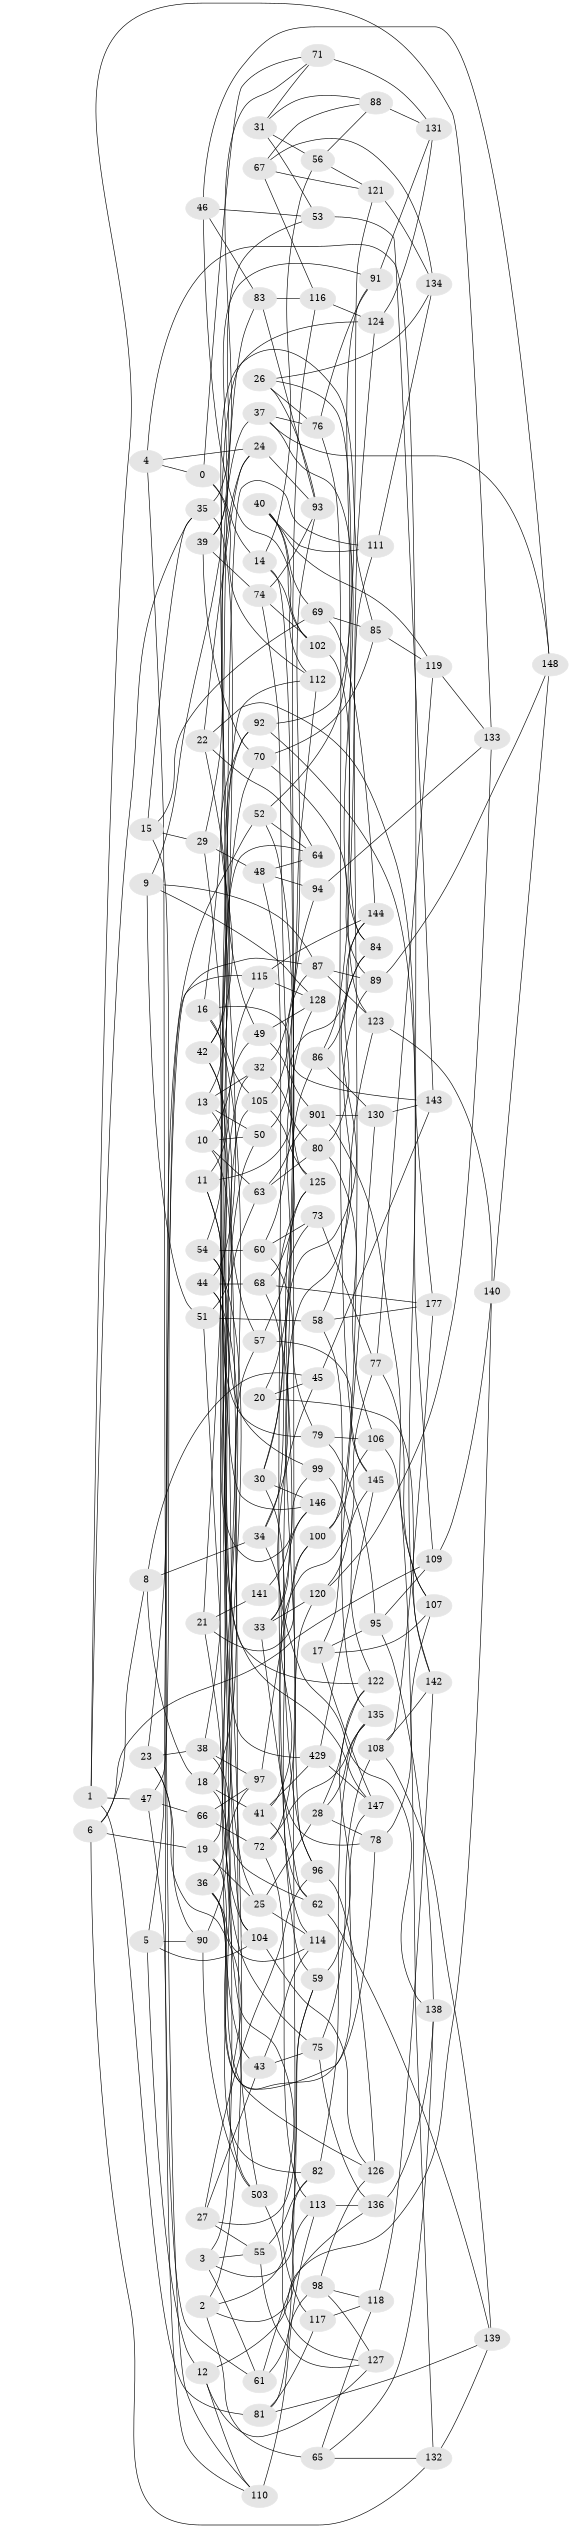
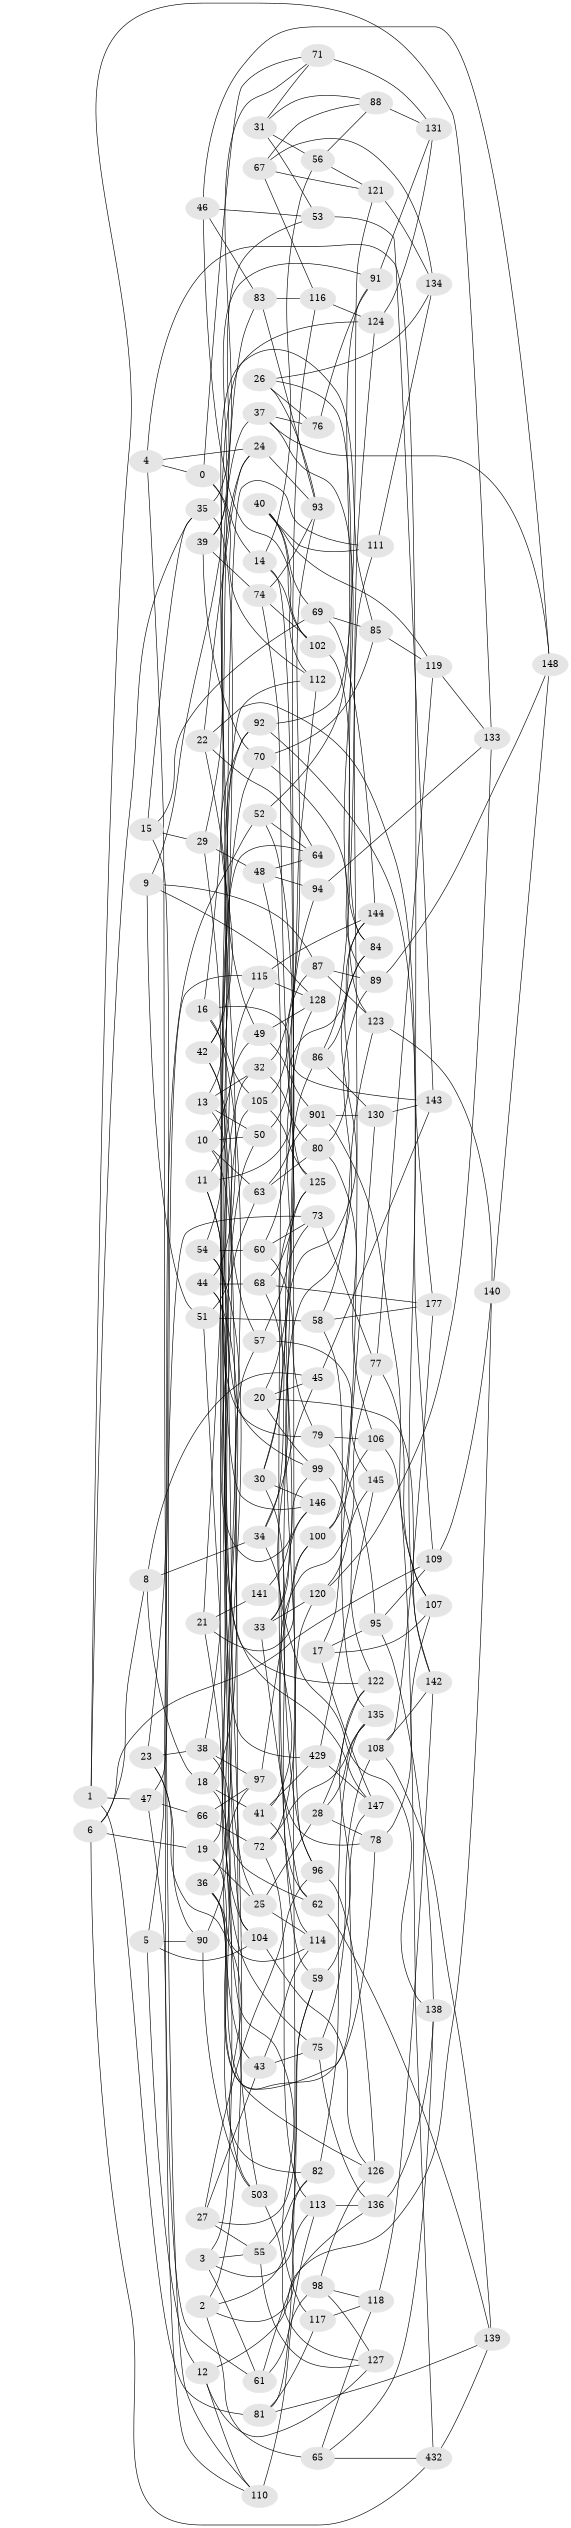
edge "76" -- "145": removed
edge "87" -- "5": now "73" -- "5"
edge "20" -- "99": added
node "132": label "132" -> "432"
